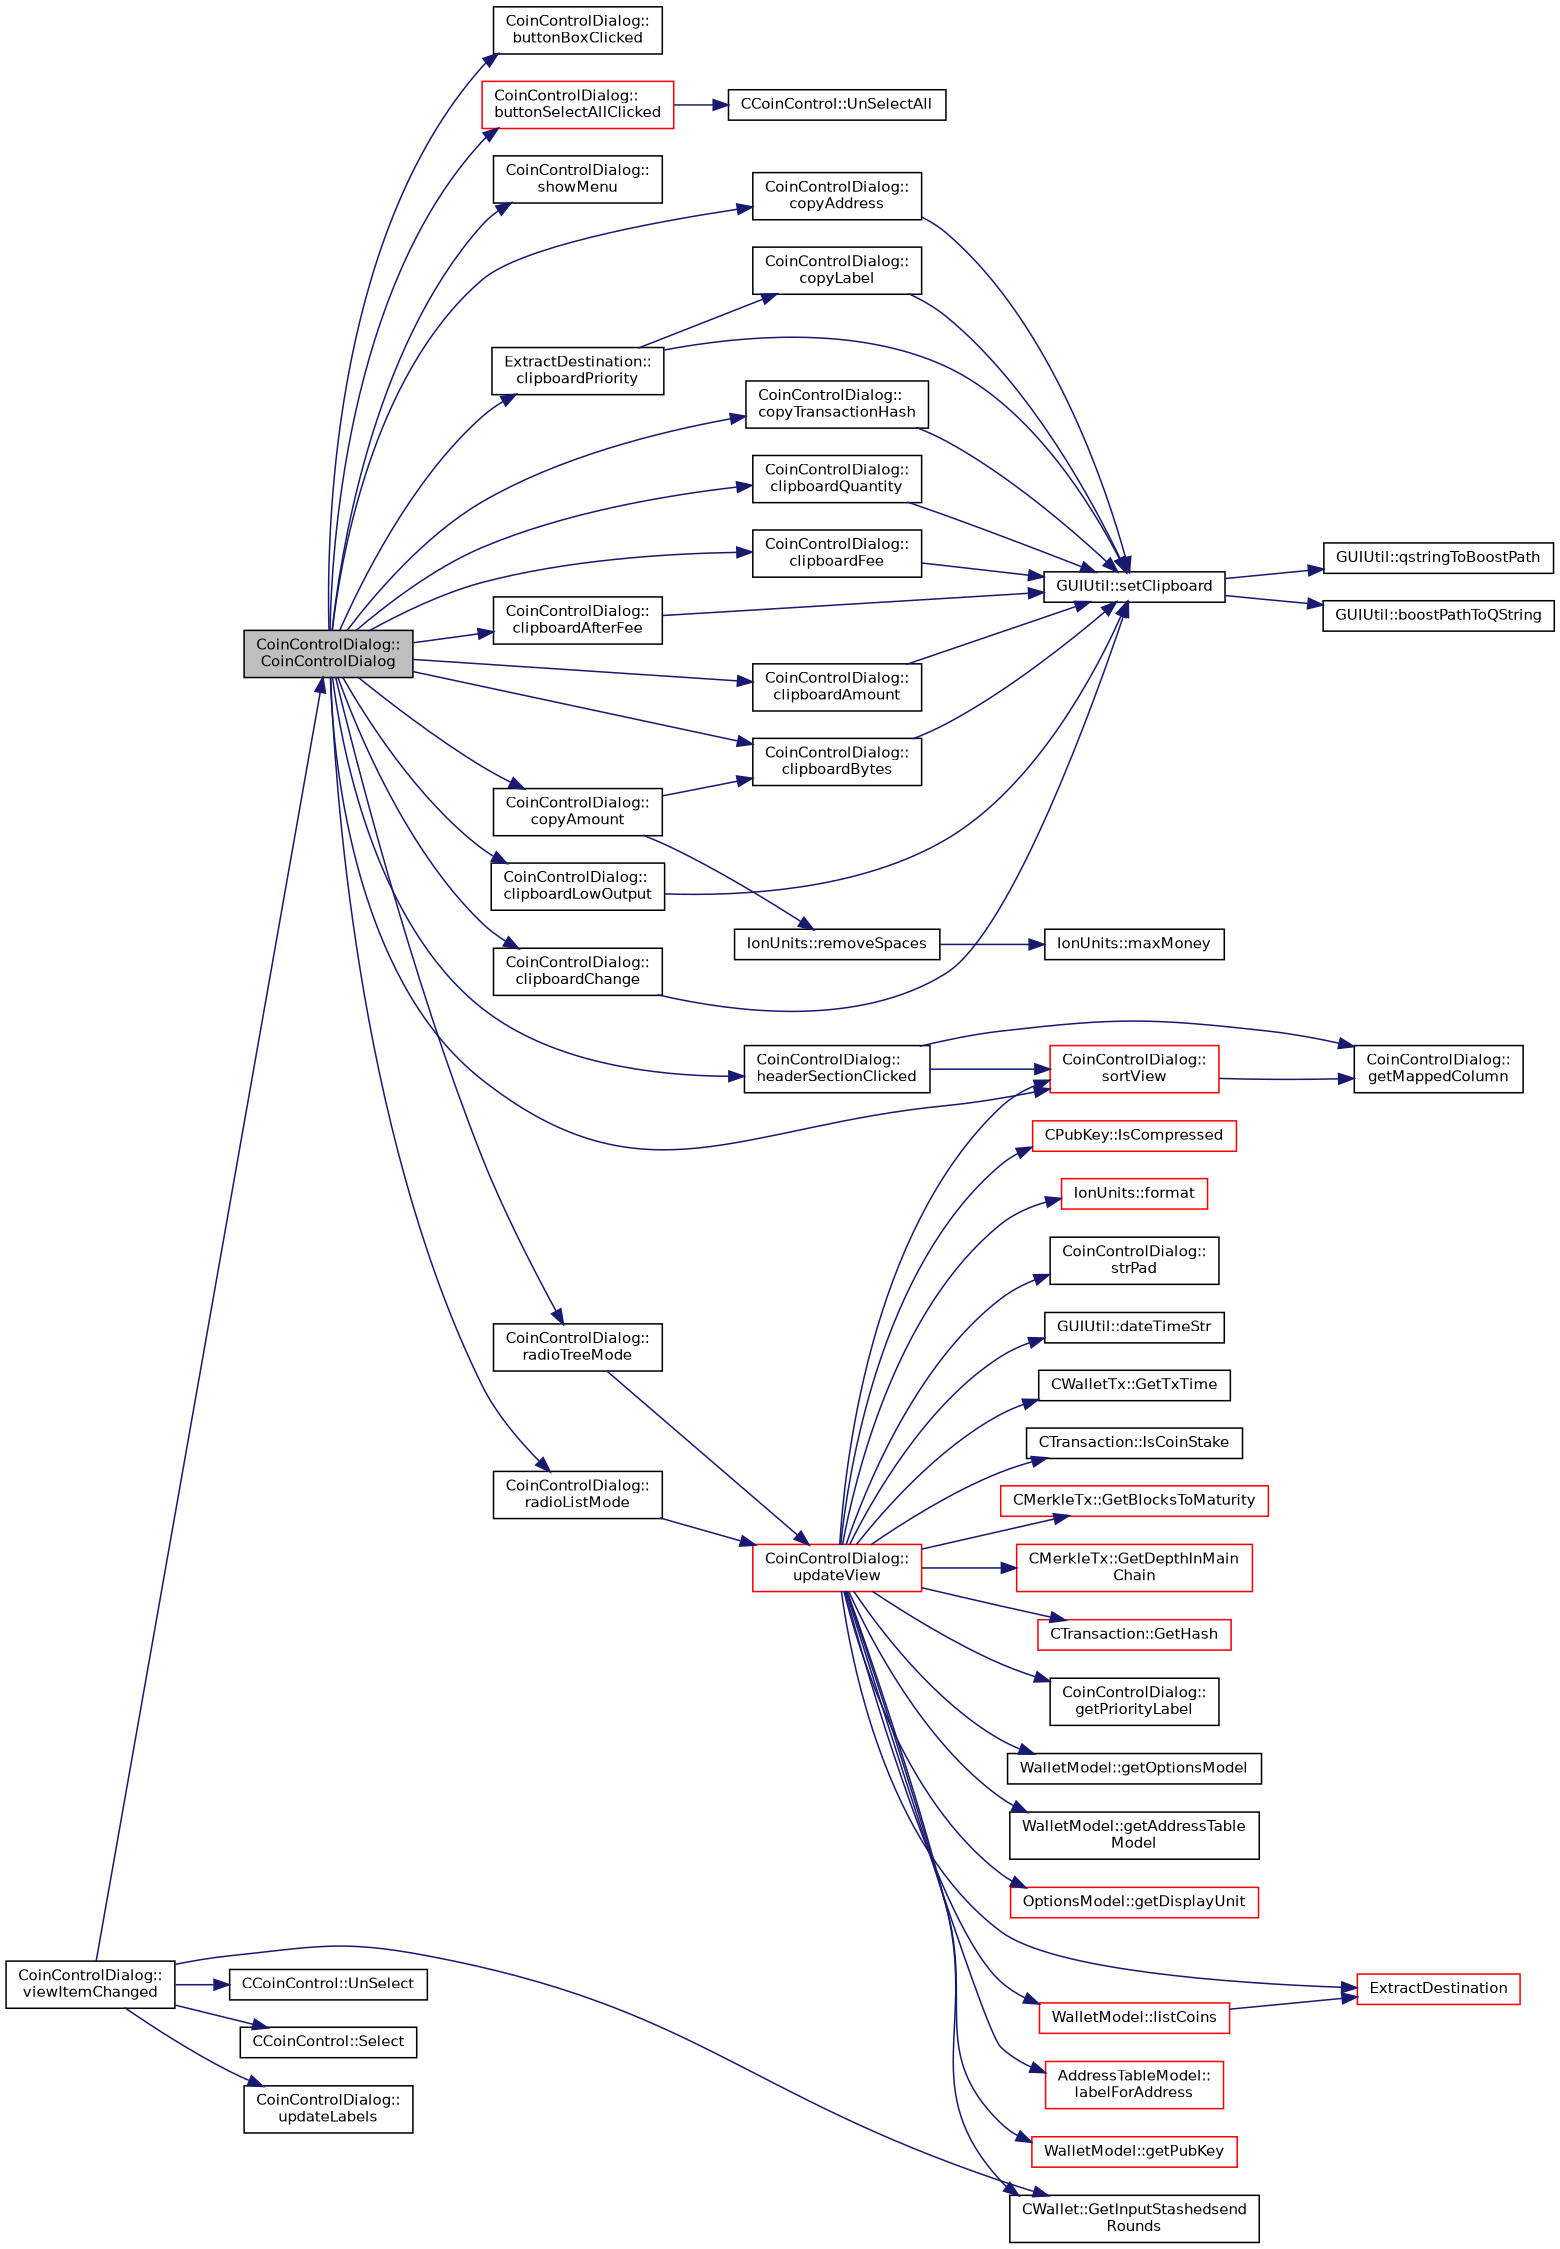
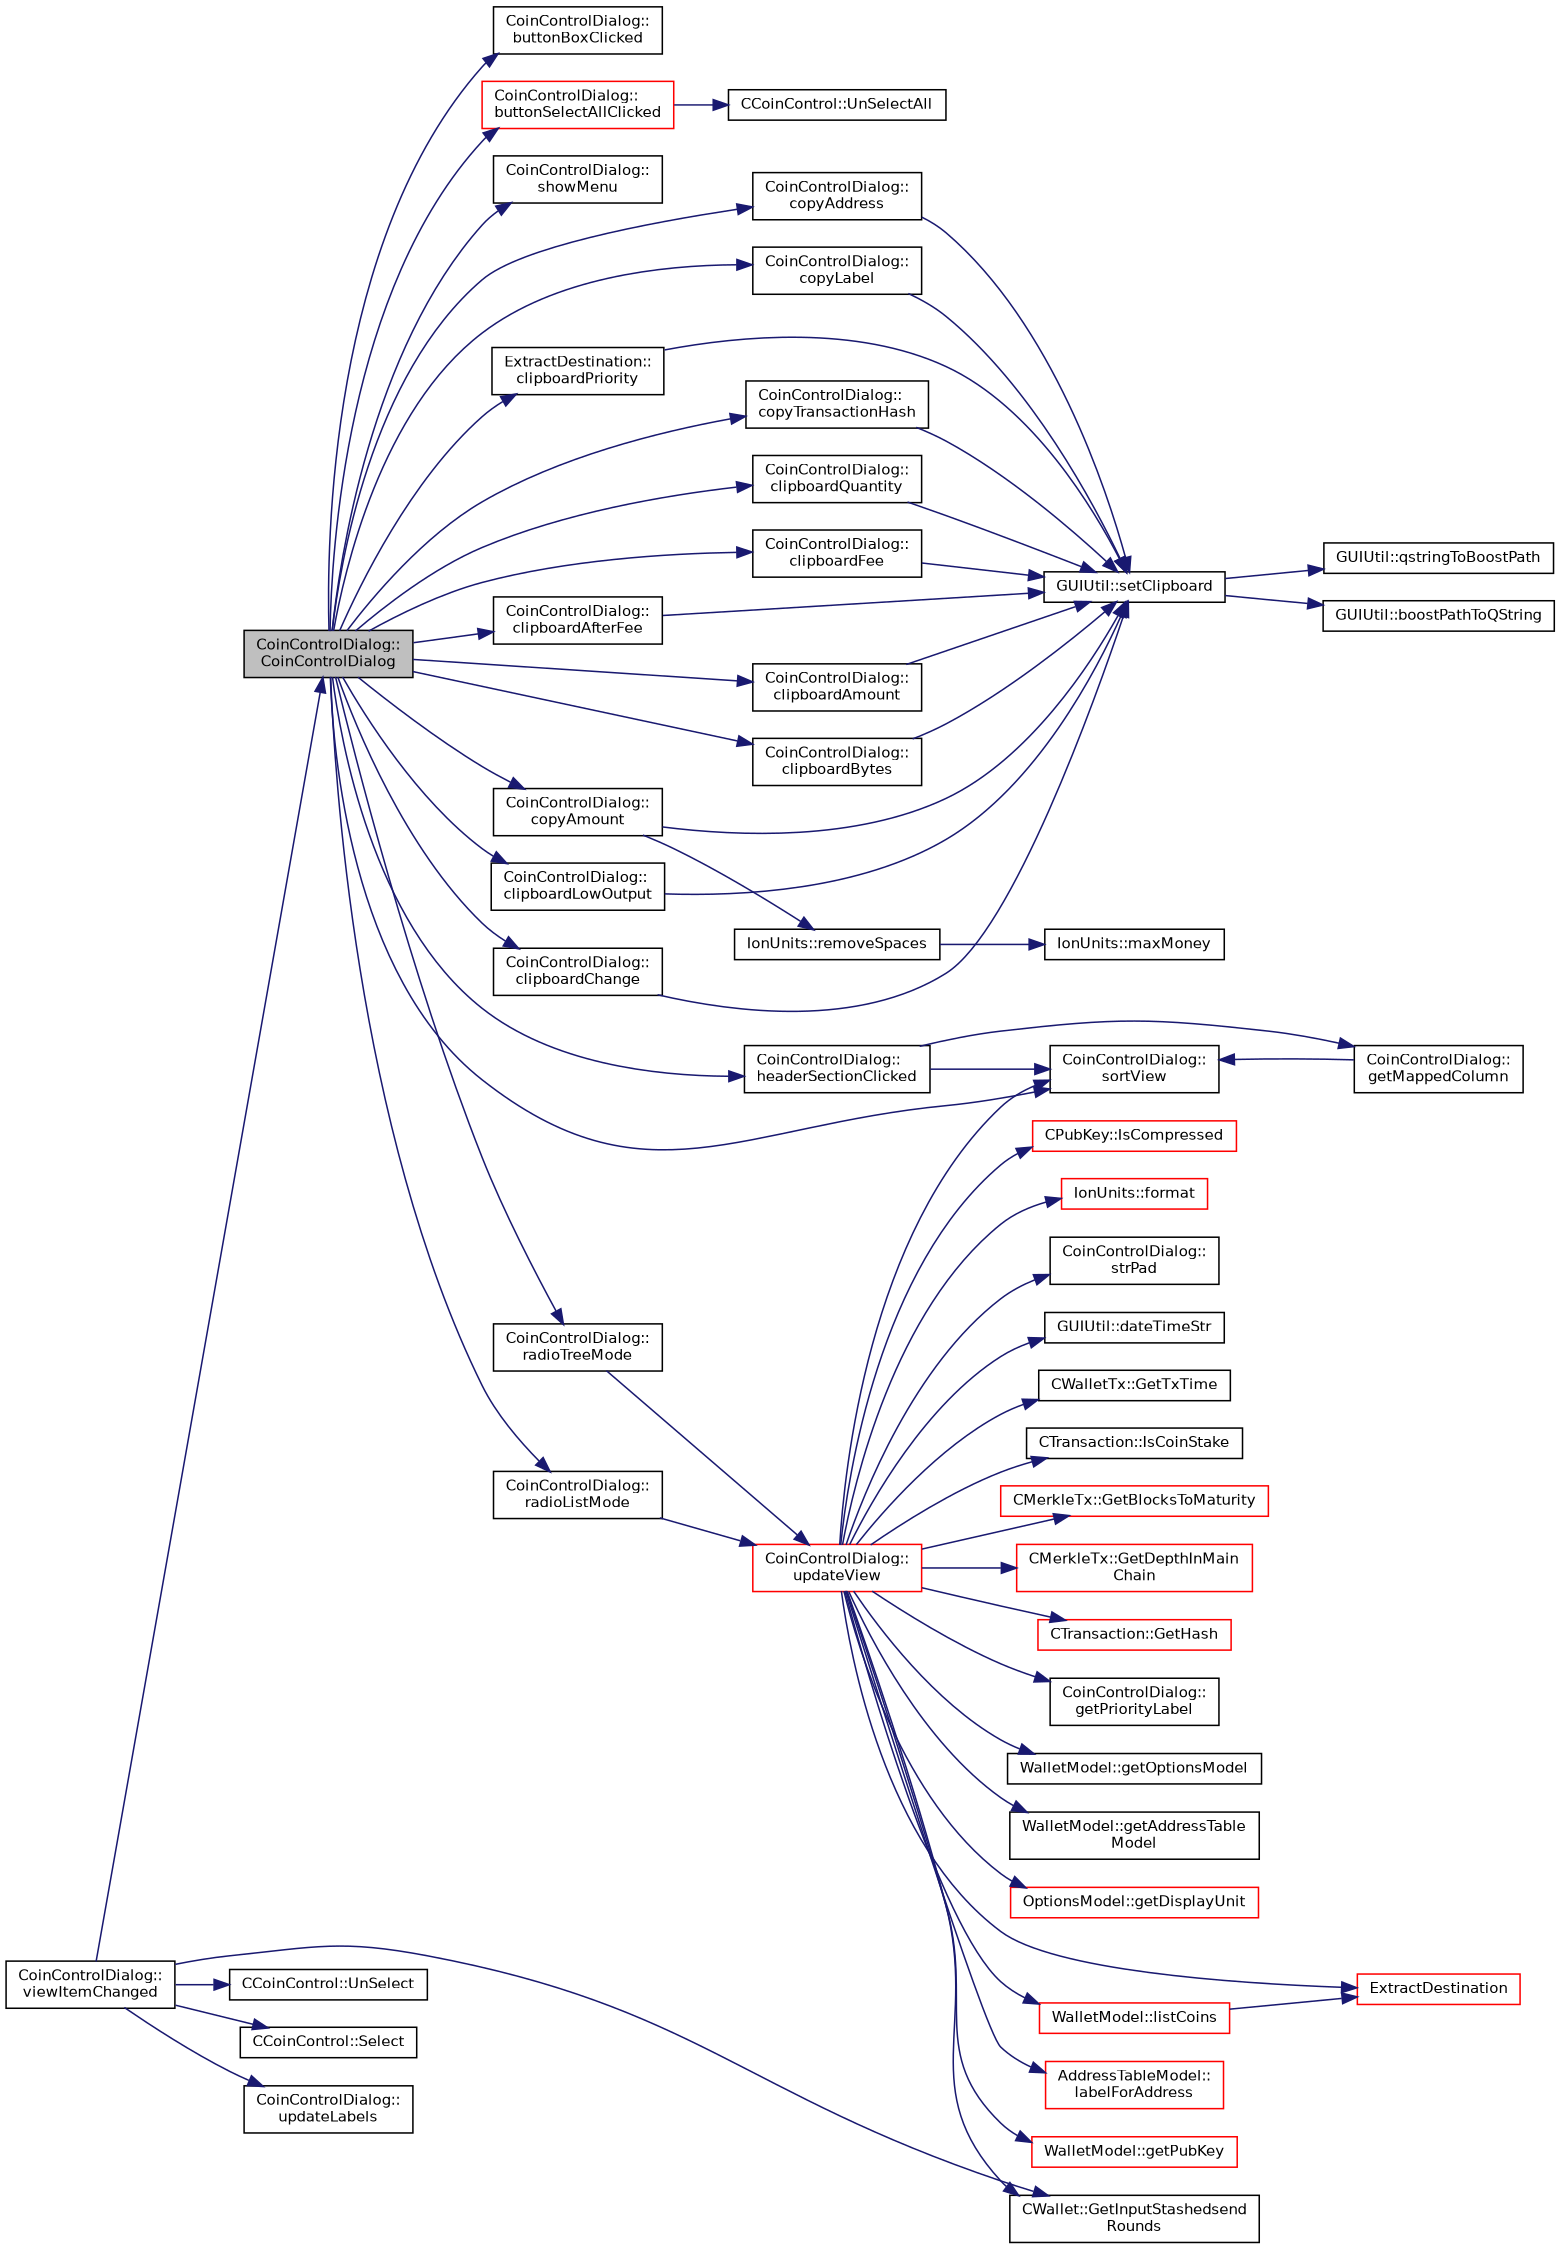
edge "ExtractDestination:: clipboardPriority" -> "CoinControlDialog:: copyLabel": now "CoinControlDialog:: CoinControlDialog" -> "CoinControlDialog:: copyLabel"
edge "CoinControlDialog:: copyAmount" -> "CoinControlDialog:: clipboardBytes": now "CoinControlDialog:: copyAmount" -> "GUIUtil::setClipboard"
node "CoinControlDialog:: sortView": color red -> black
edge "CoinControlDialog:: sortView" -> "CoinControlDialog:: getMappedColumn": reversed
